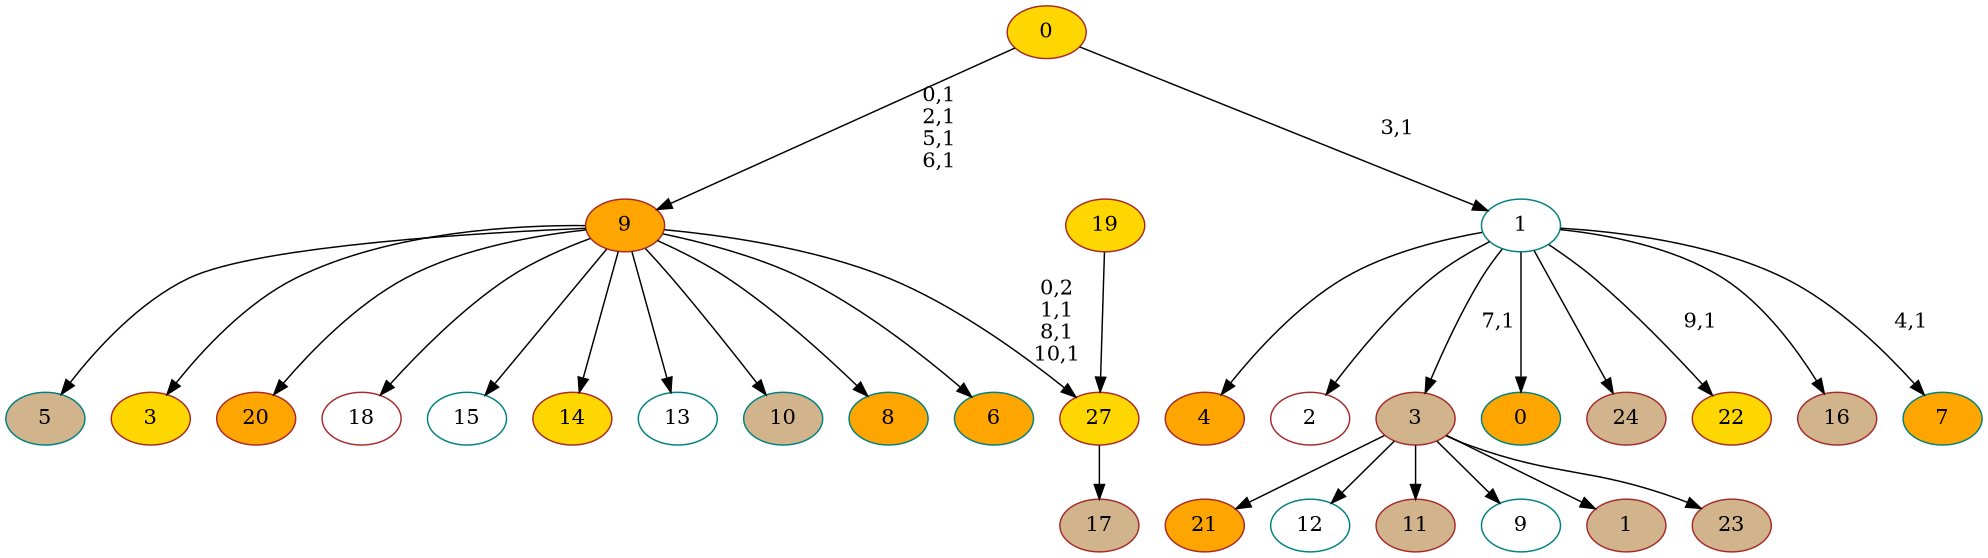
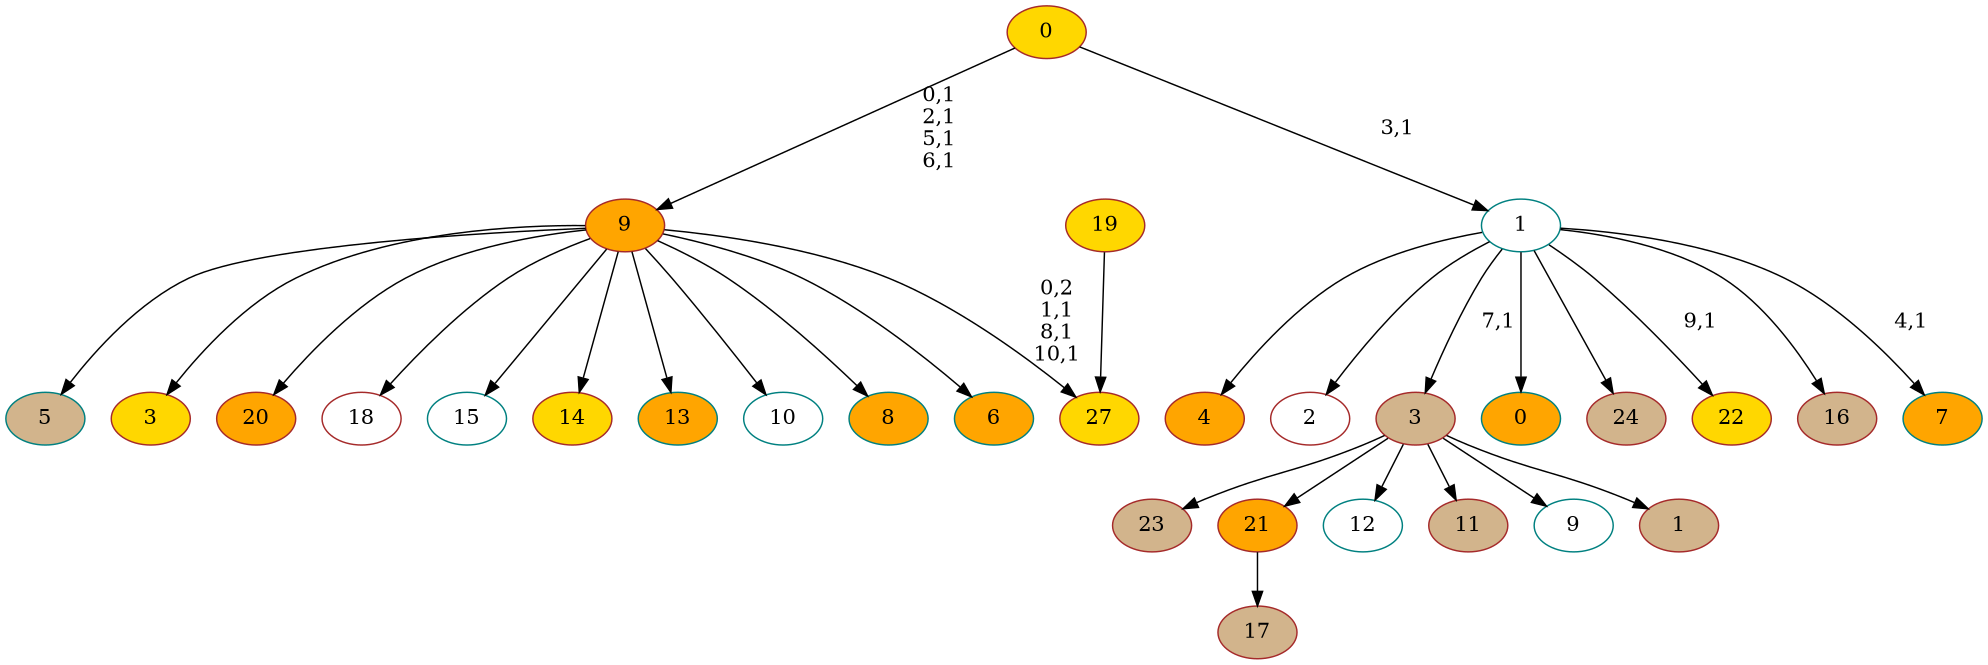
node "13": fillcolor white -> orange
node "10": fillcolor tan -> white
edge "27" -> "17": now "21" -> "17"
